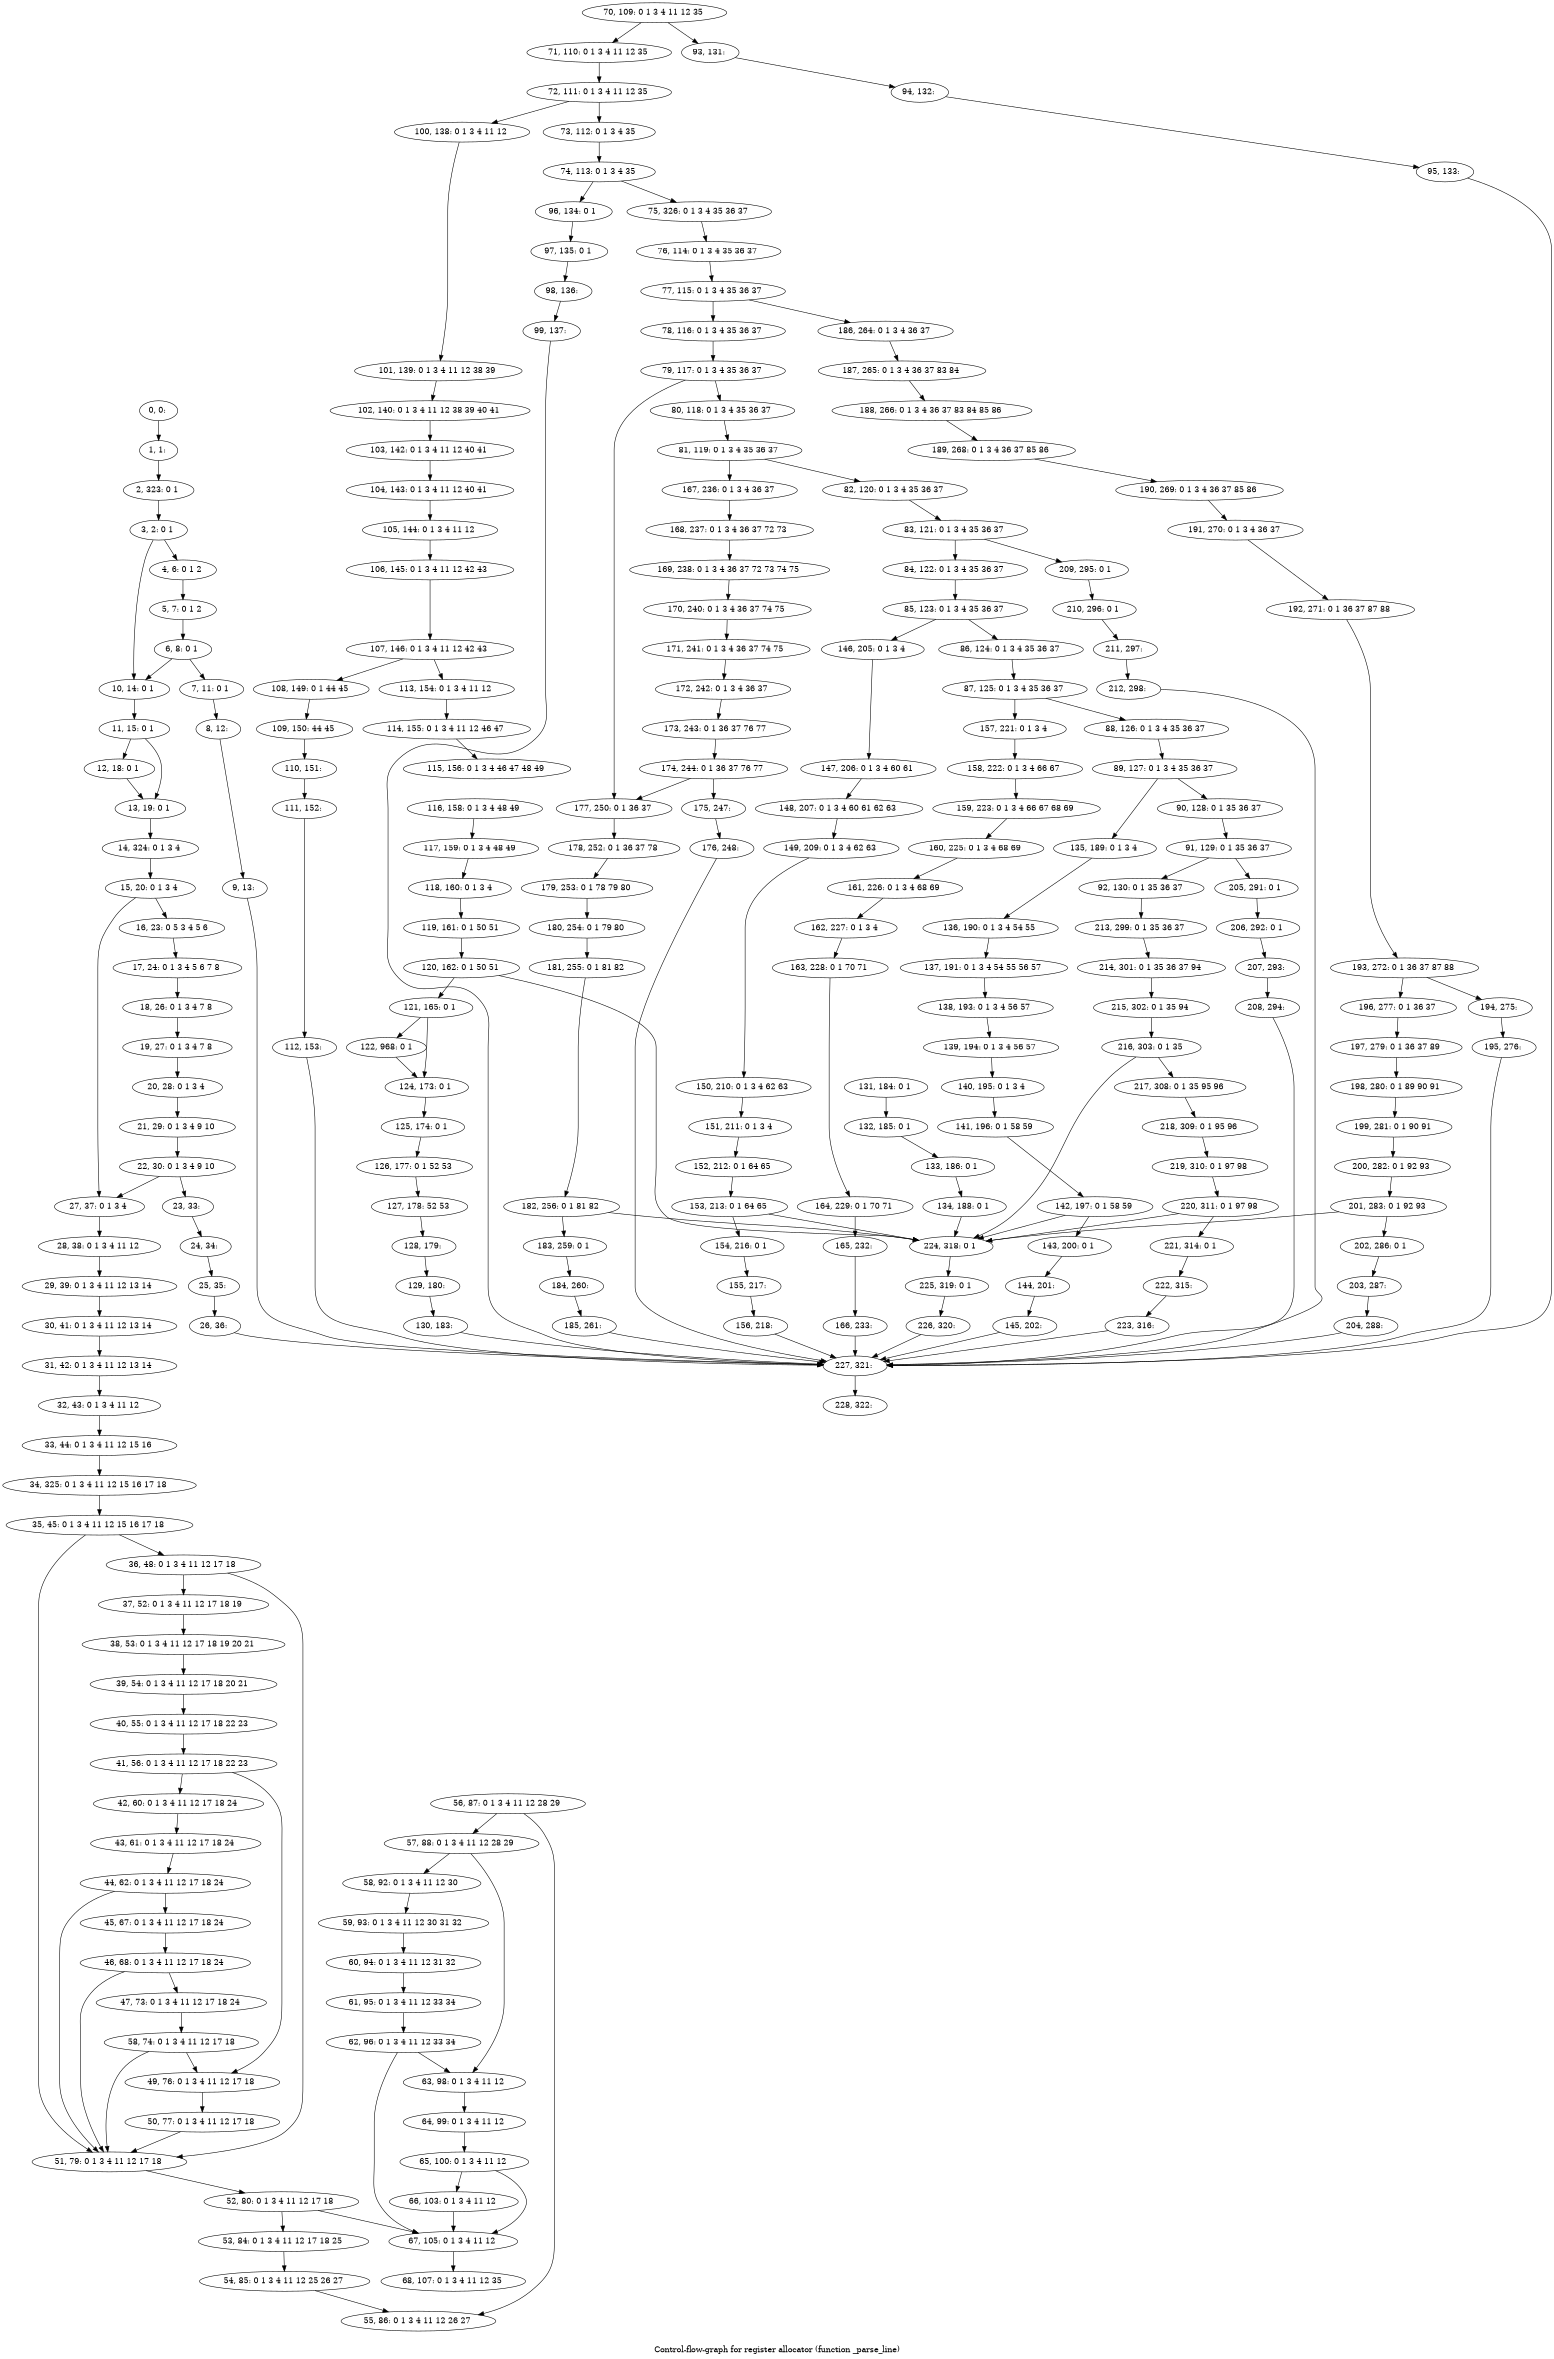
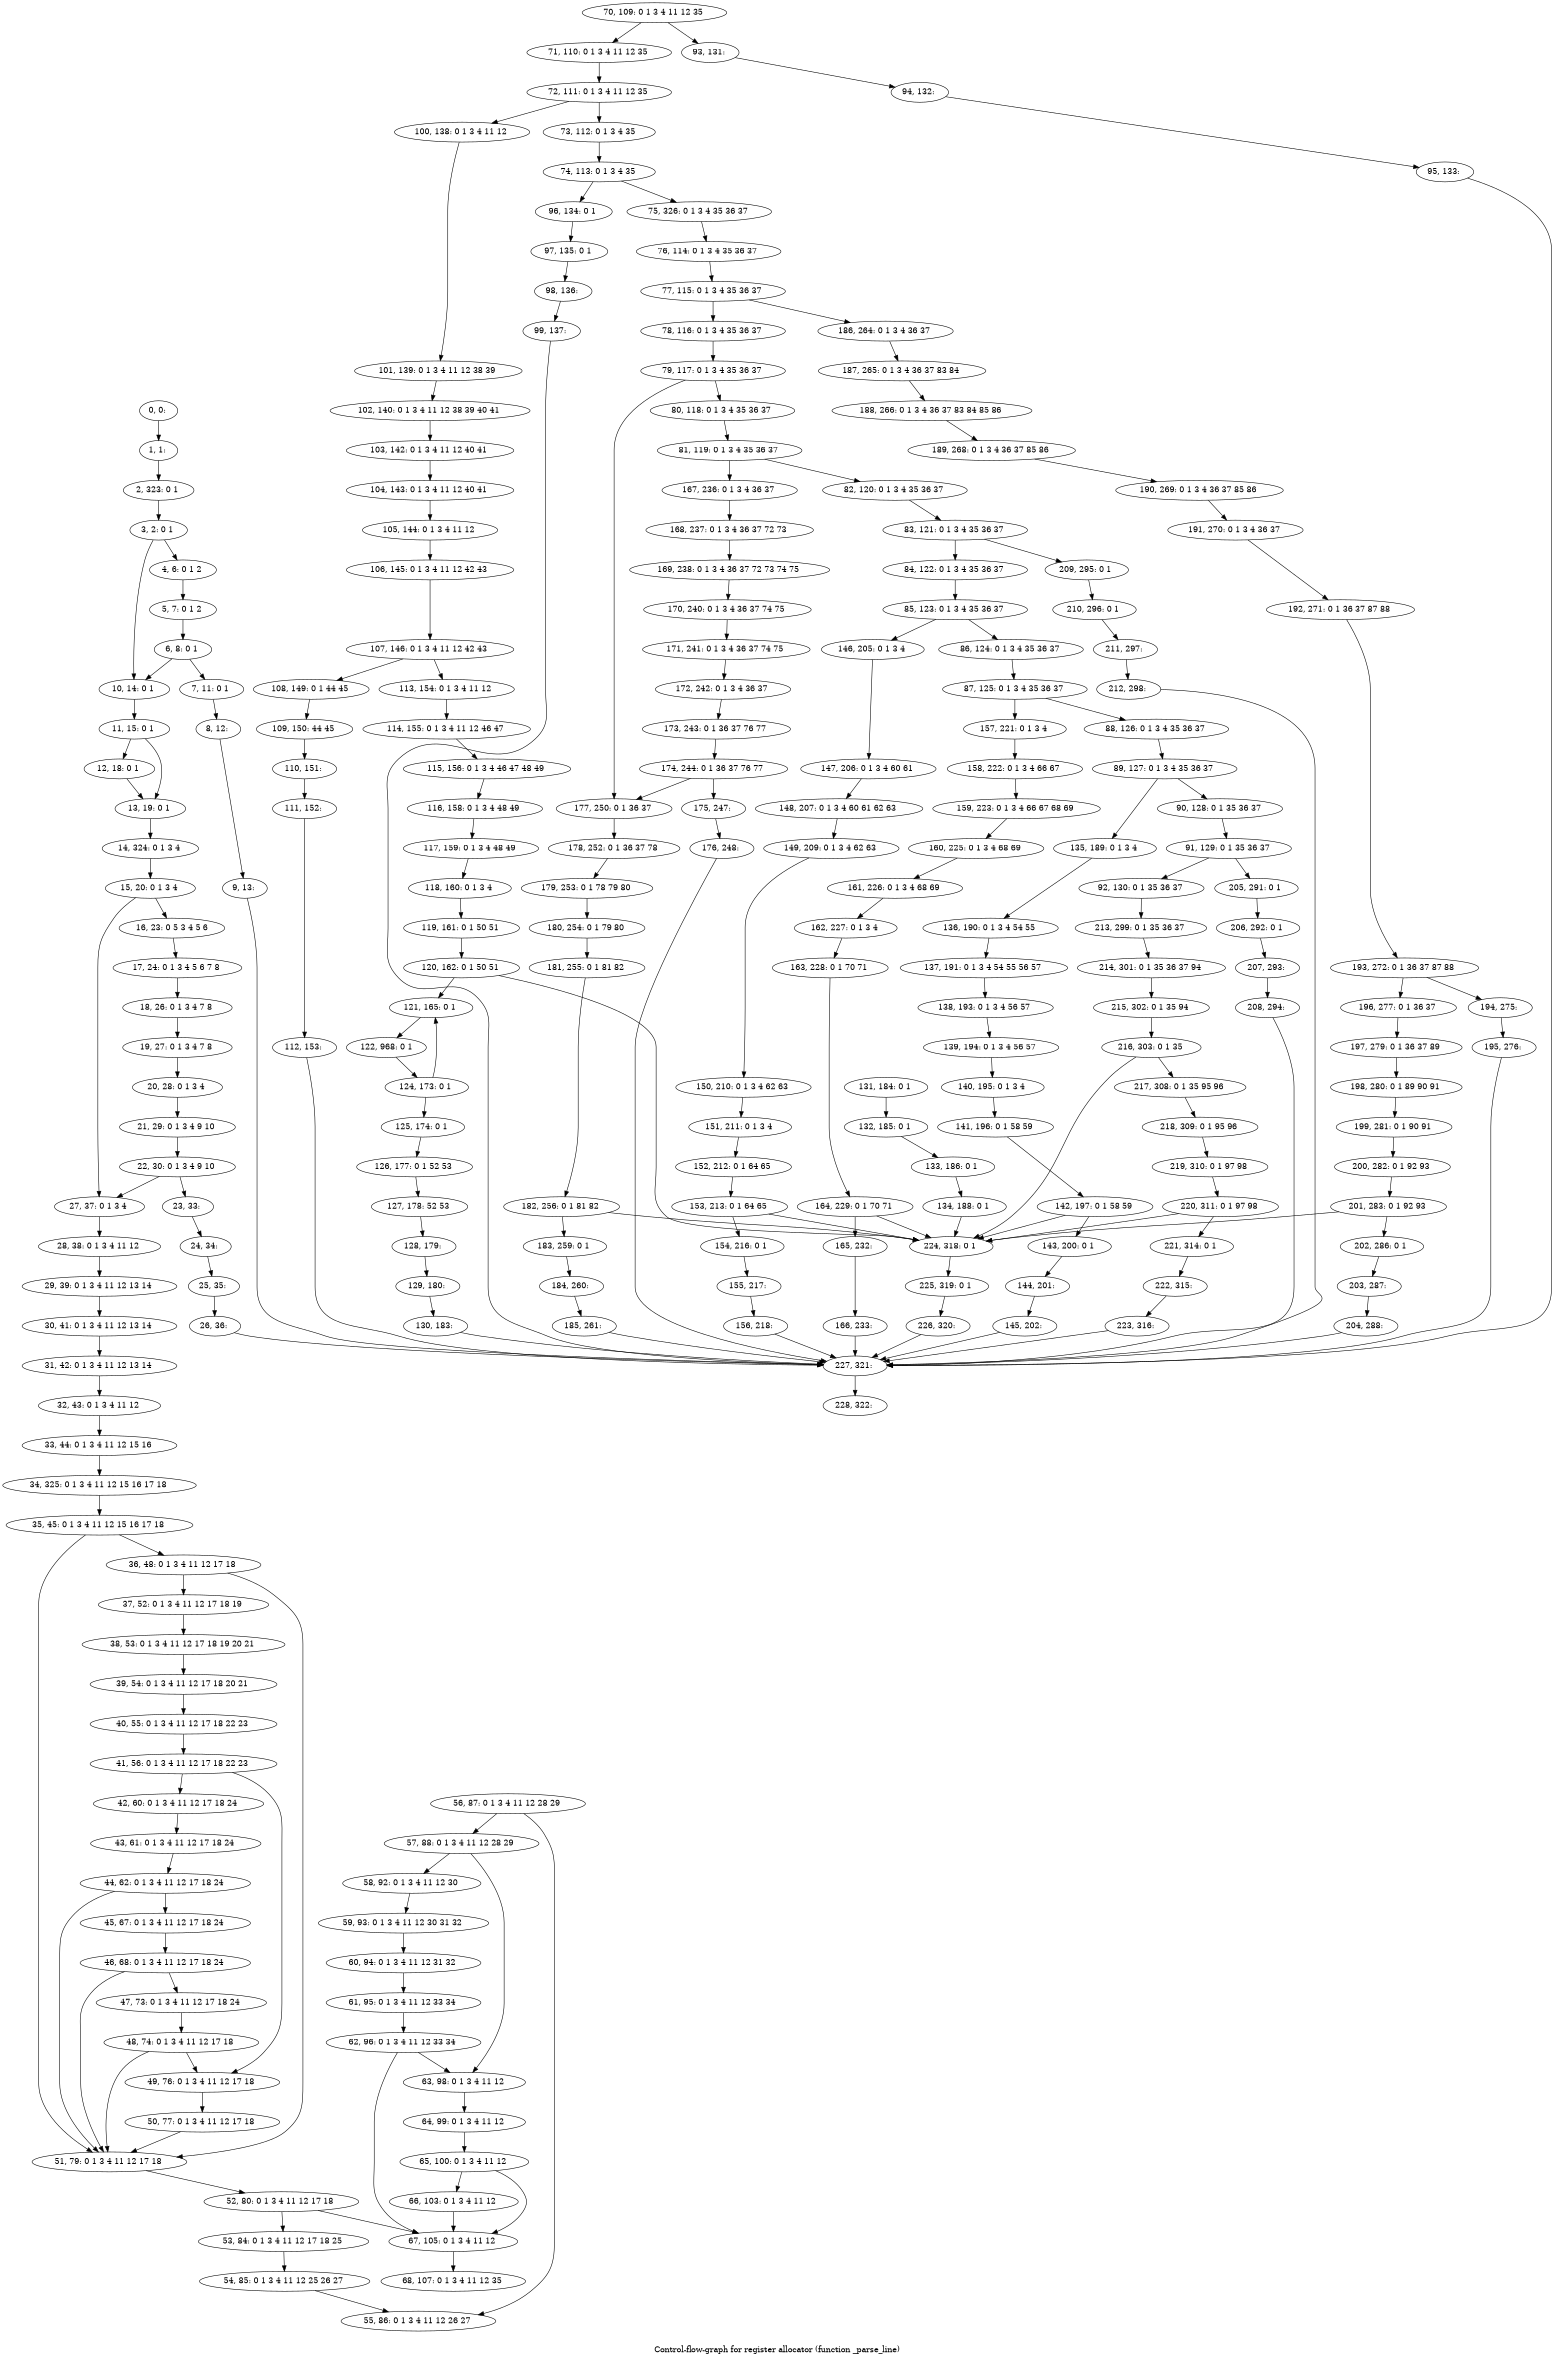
edge "115, 156: 0 1 3 4 46 47 48 49" -> "116, 158: 0 1 3 4 48 49": added
edge "121, 165: 0 1" -> "124, 173: 0 1": reversed
edge "164, 229: 0 1 70 71" -> "224, 318: 0 1": added
node "58, 74: 0 1 3 4 11 12 17 18": label "58, 74: 0 1 3 4 11 12 17 18" -> "48, 74: 0 1 3 4 11 12 17 18"
